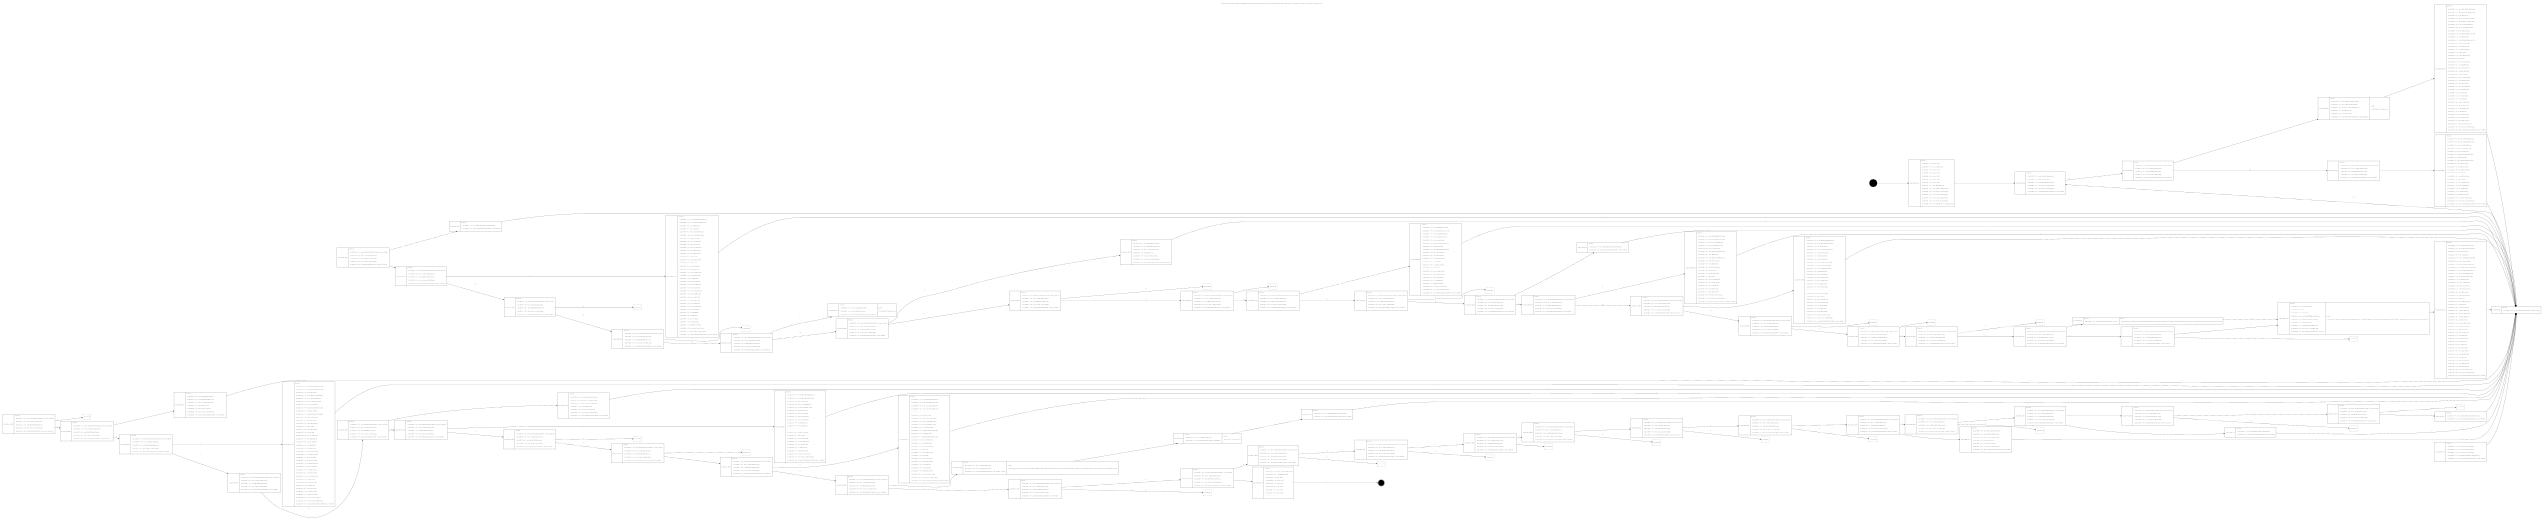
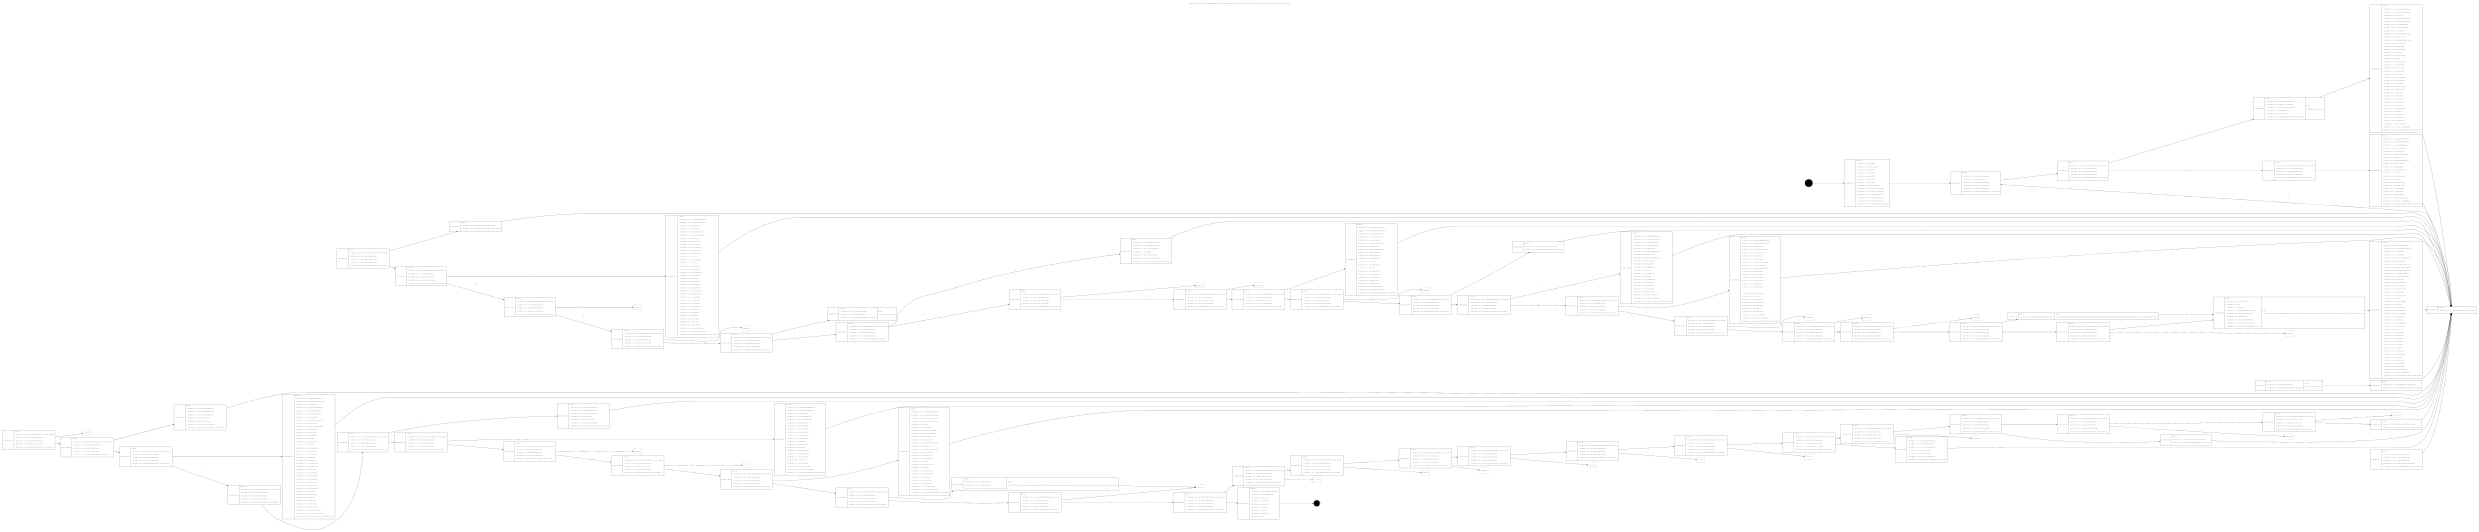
edge "0x401d08 [12]" -> "0x401d14 [9]": now "0x401d08 [12]" -> "0x40218b"
